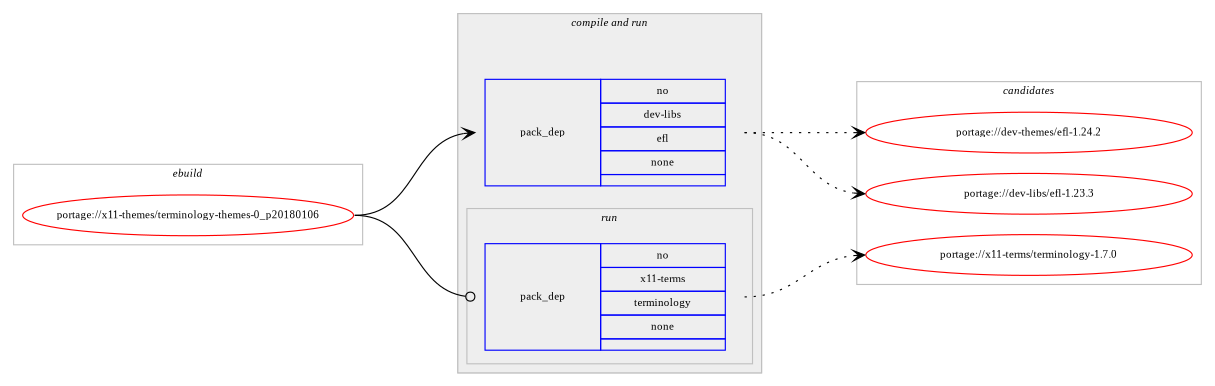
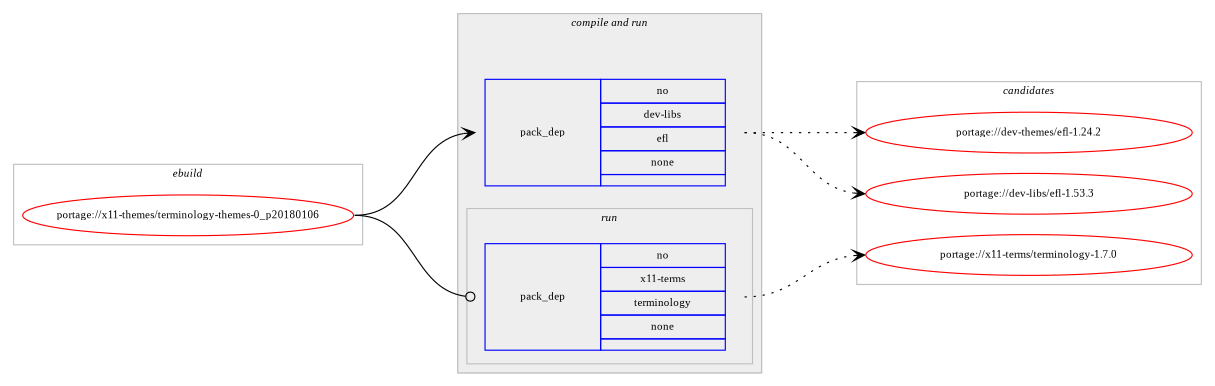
node "portage://dev-libs/efl-1.23.3": label "portage://dev-libs/efl-1.23.3" -> "portage://dev-libs/efl-1.53.3"
